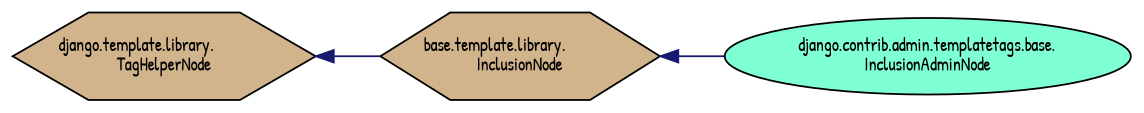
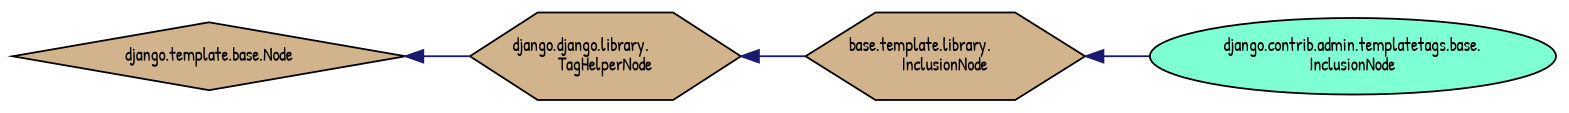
node "django.template.library. TagHelperNode": label "django.template.library. TagHelperNode" -> "django.django.library. TagHelperNode"
node "django.template.base.Node": added
node "django.contrib.admin.templatetags.base. InclusionAdminNode": label "django.contrib.admin.templatetags.base. InclusionAdminNode" -> "django.contrib.admin.templatetags.base. InclusionNode"
